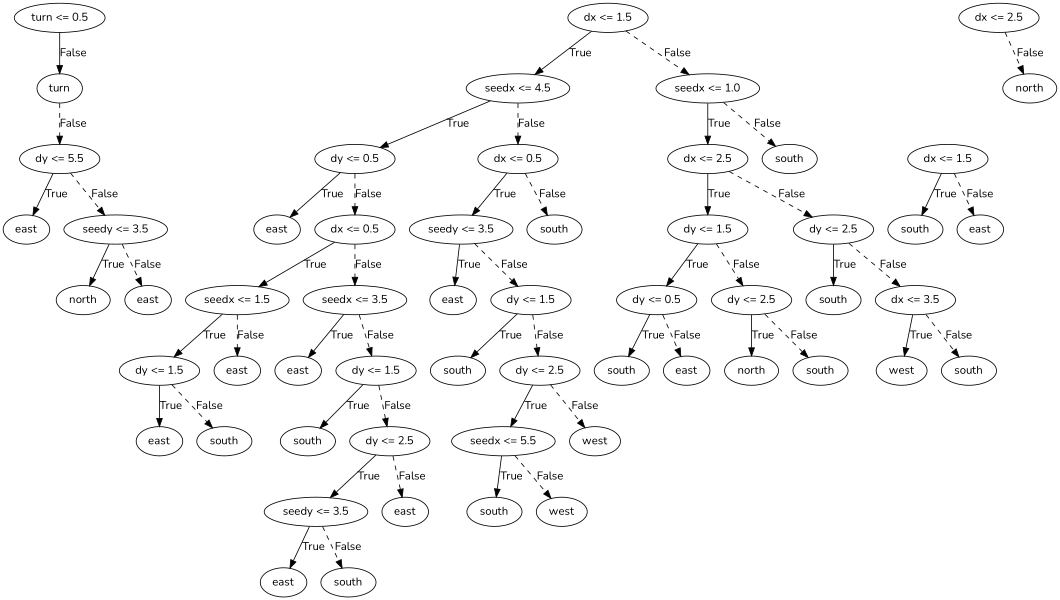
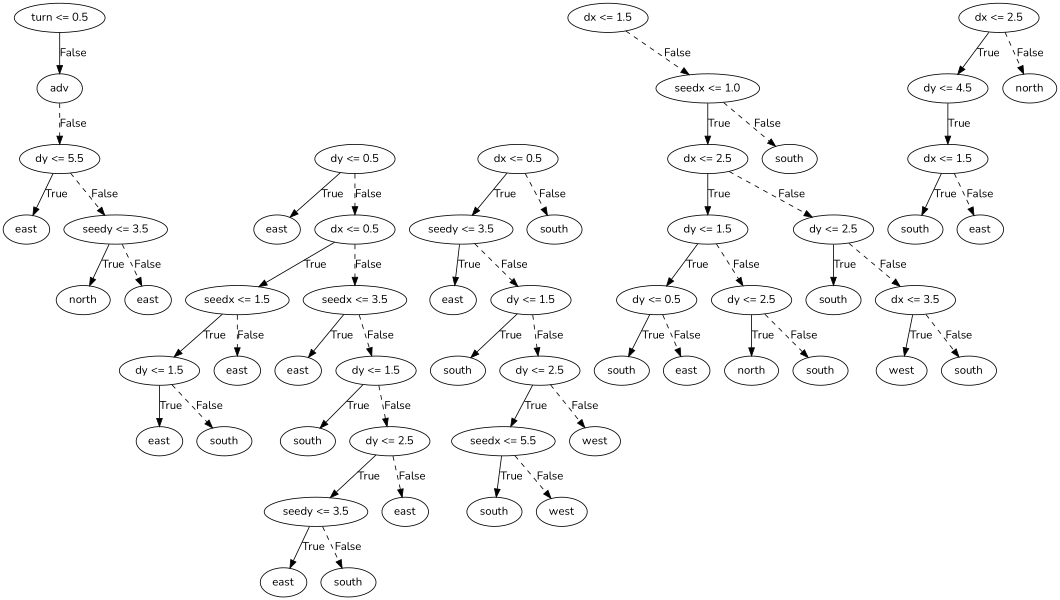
node "turn": label "turn" -> "adv"
node "seedx <= 4.5": removed
node "dy <= 4.5": added
